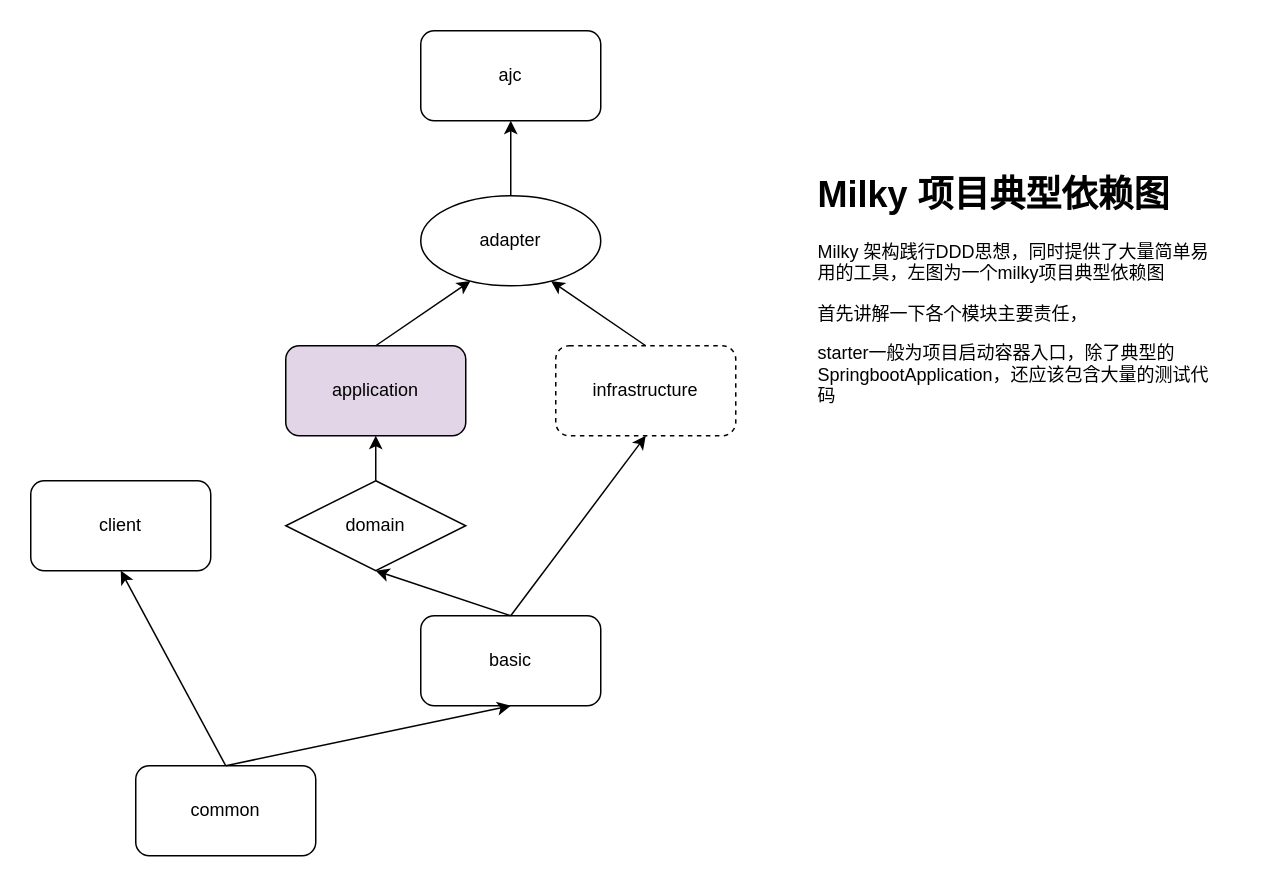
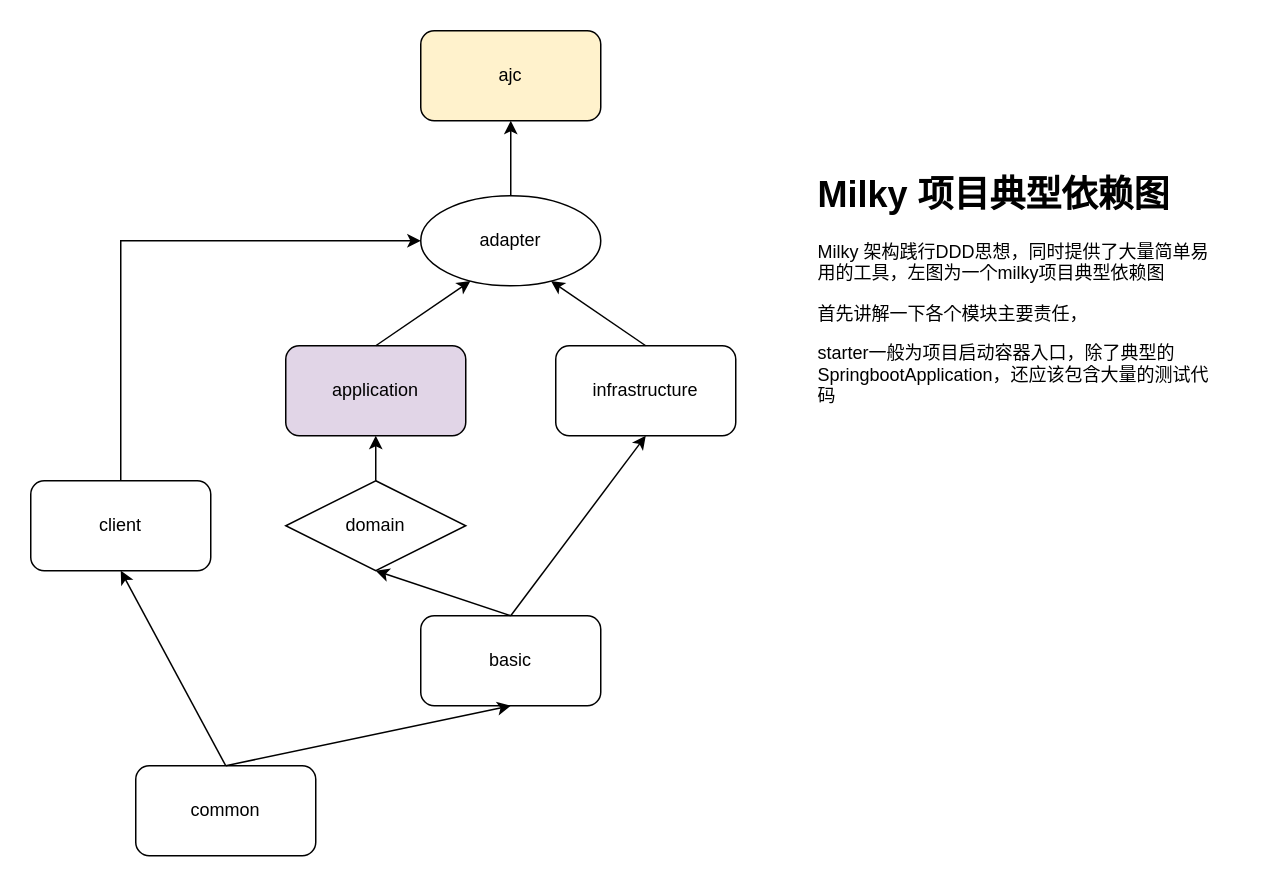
node "ajc": fillcolor #ffffff -> #fff2cc
edge "client" -> "adapter": added
node "infrastructure": style dashed -> solid
